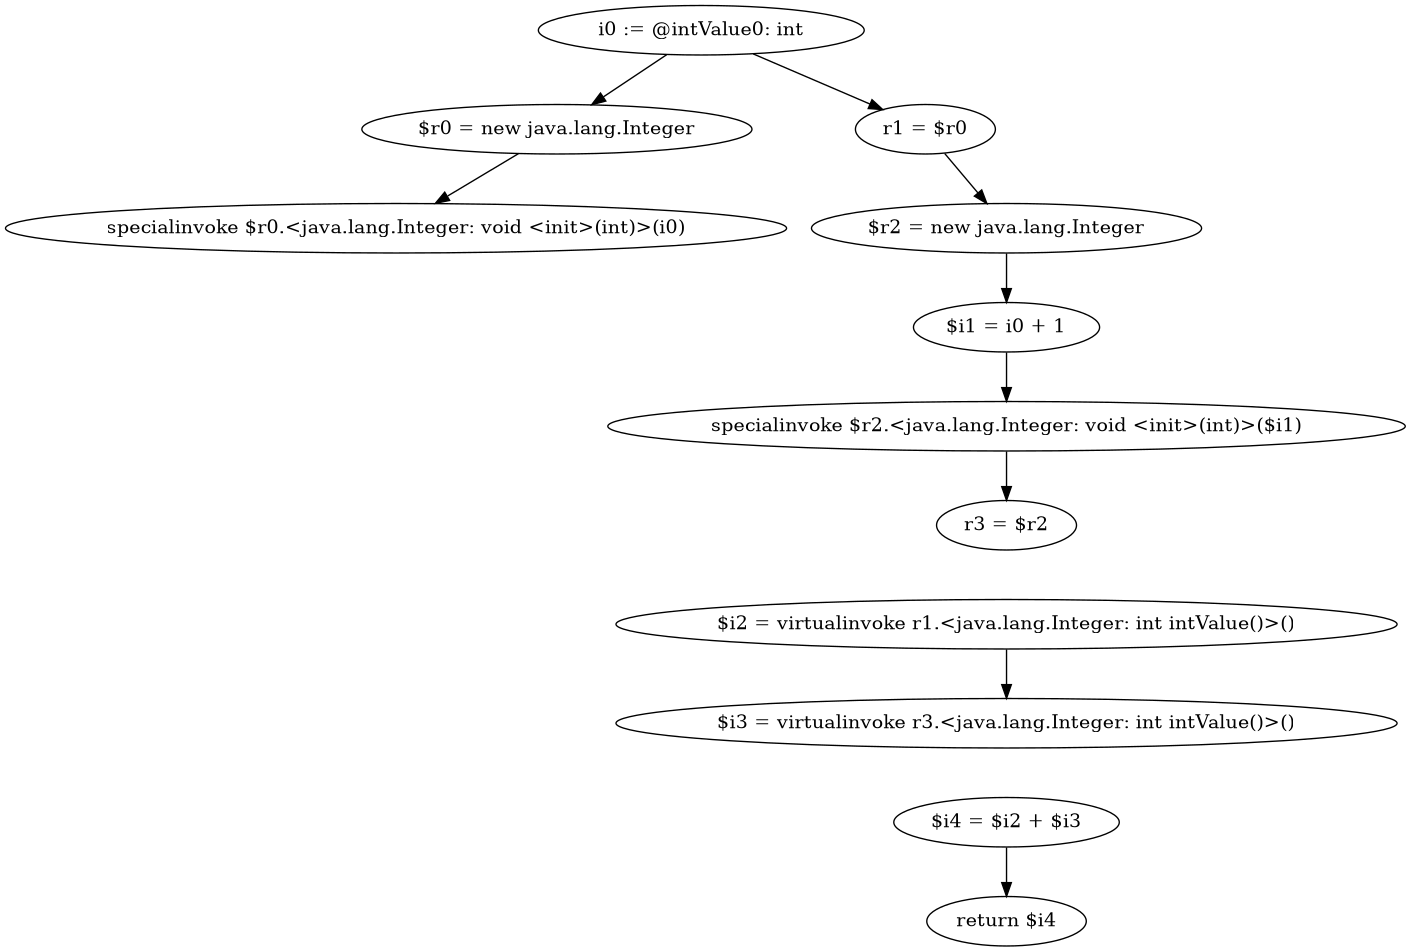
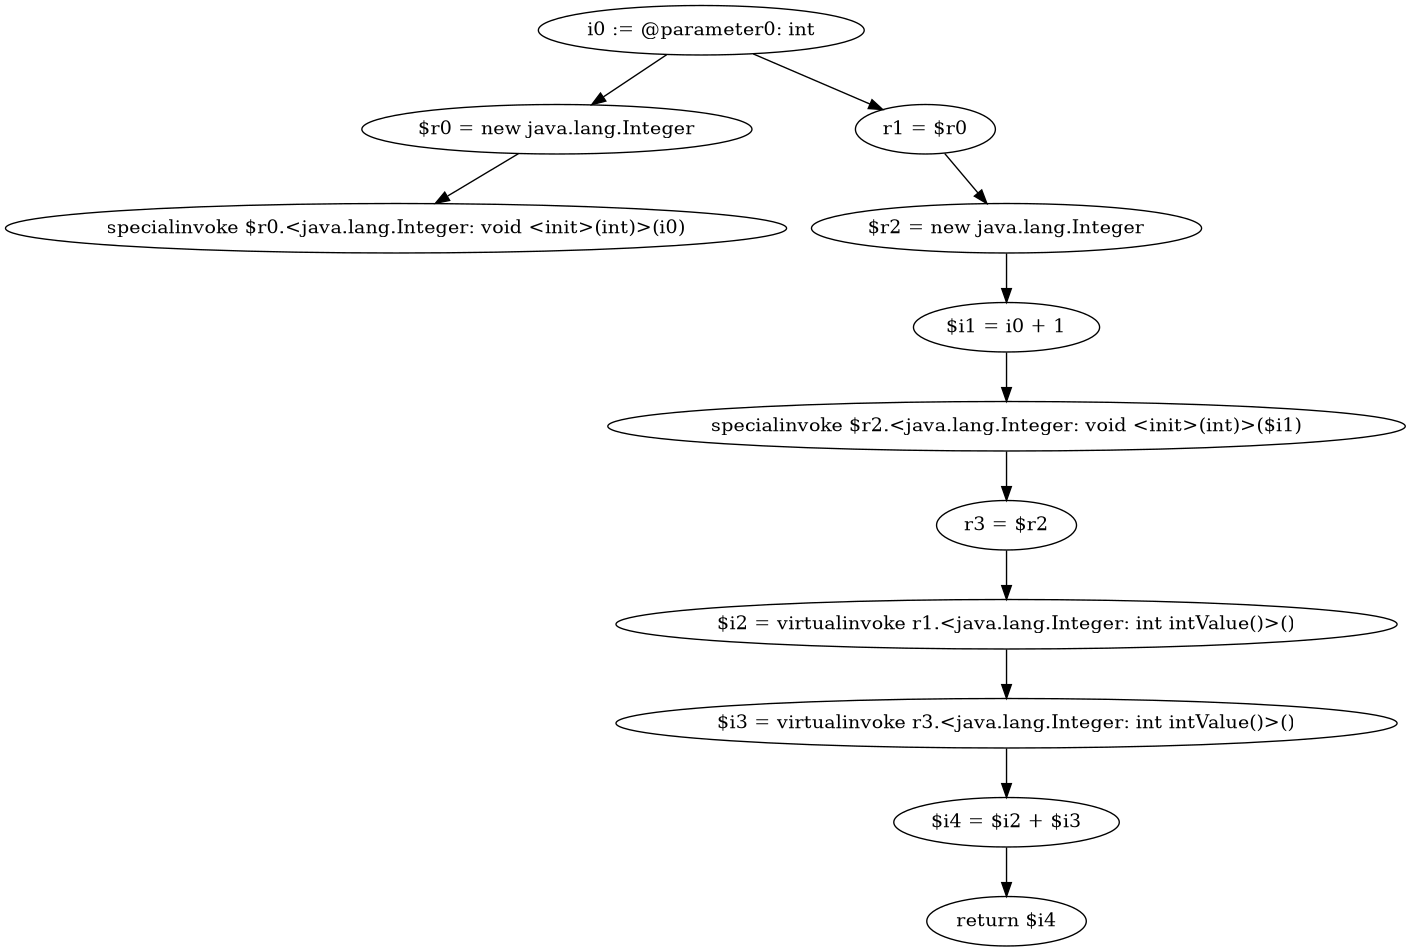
node "i0 := @intValue0: int": label "i0 := @intValue0: int" -> "i0 := @parameter0: int"
edge "r3 = $r2" -> "$i2 = virtualinvoke r1.<java.lang.Integer: int intValue()>()": added
edge "$i3 = virtualinvoke r3.<java.lang.Integer: int intValue()>()" -> "$i4 = $i2 + $i3": added
